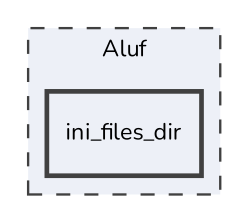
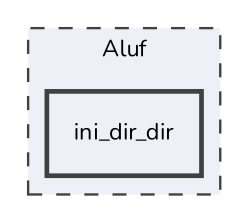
node "ini_files_dir": label "ini_files_dir" -> "ini_dir_dir"
